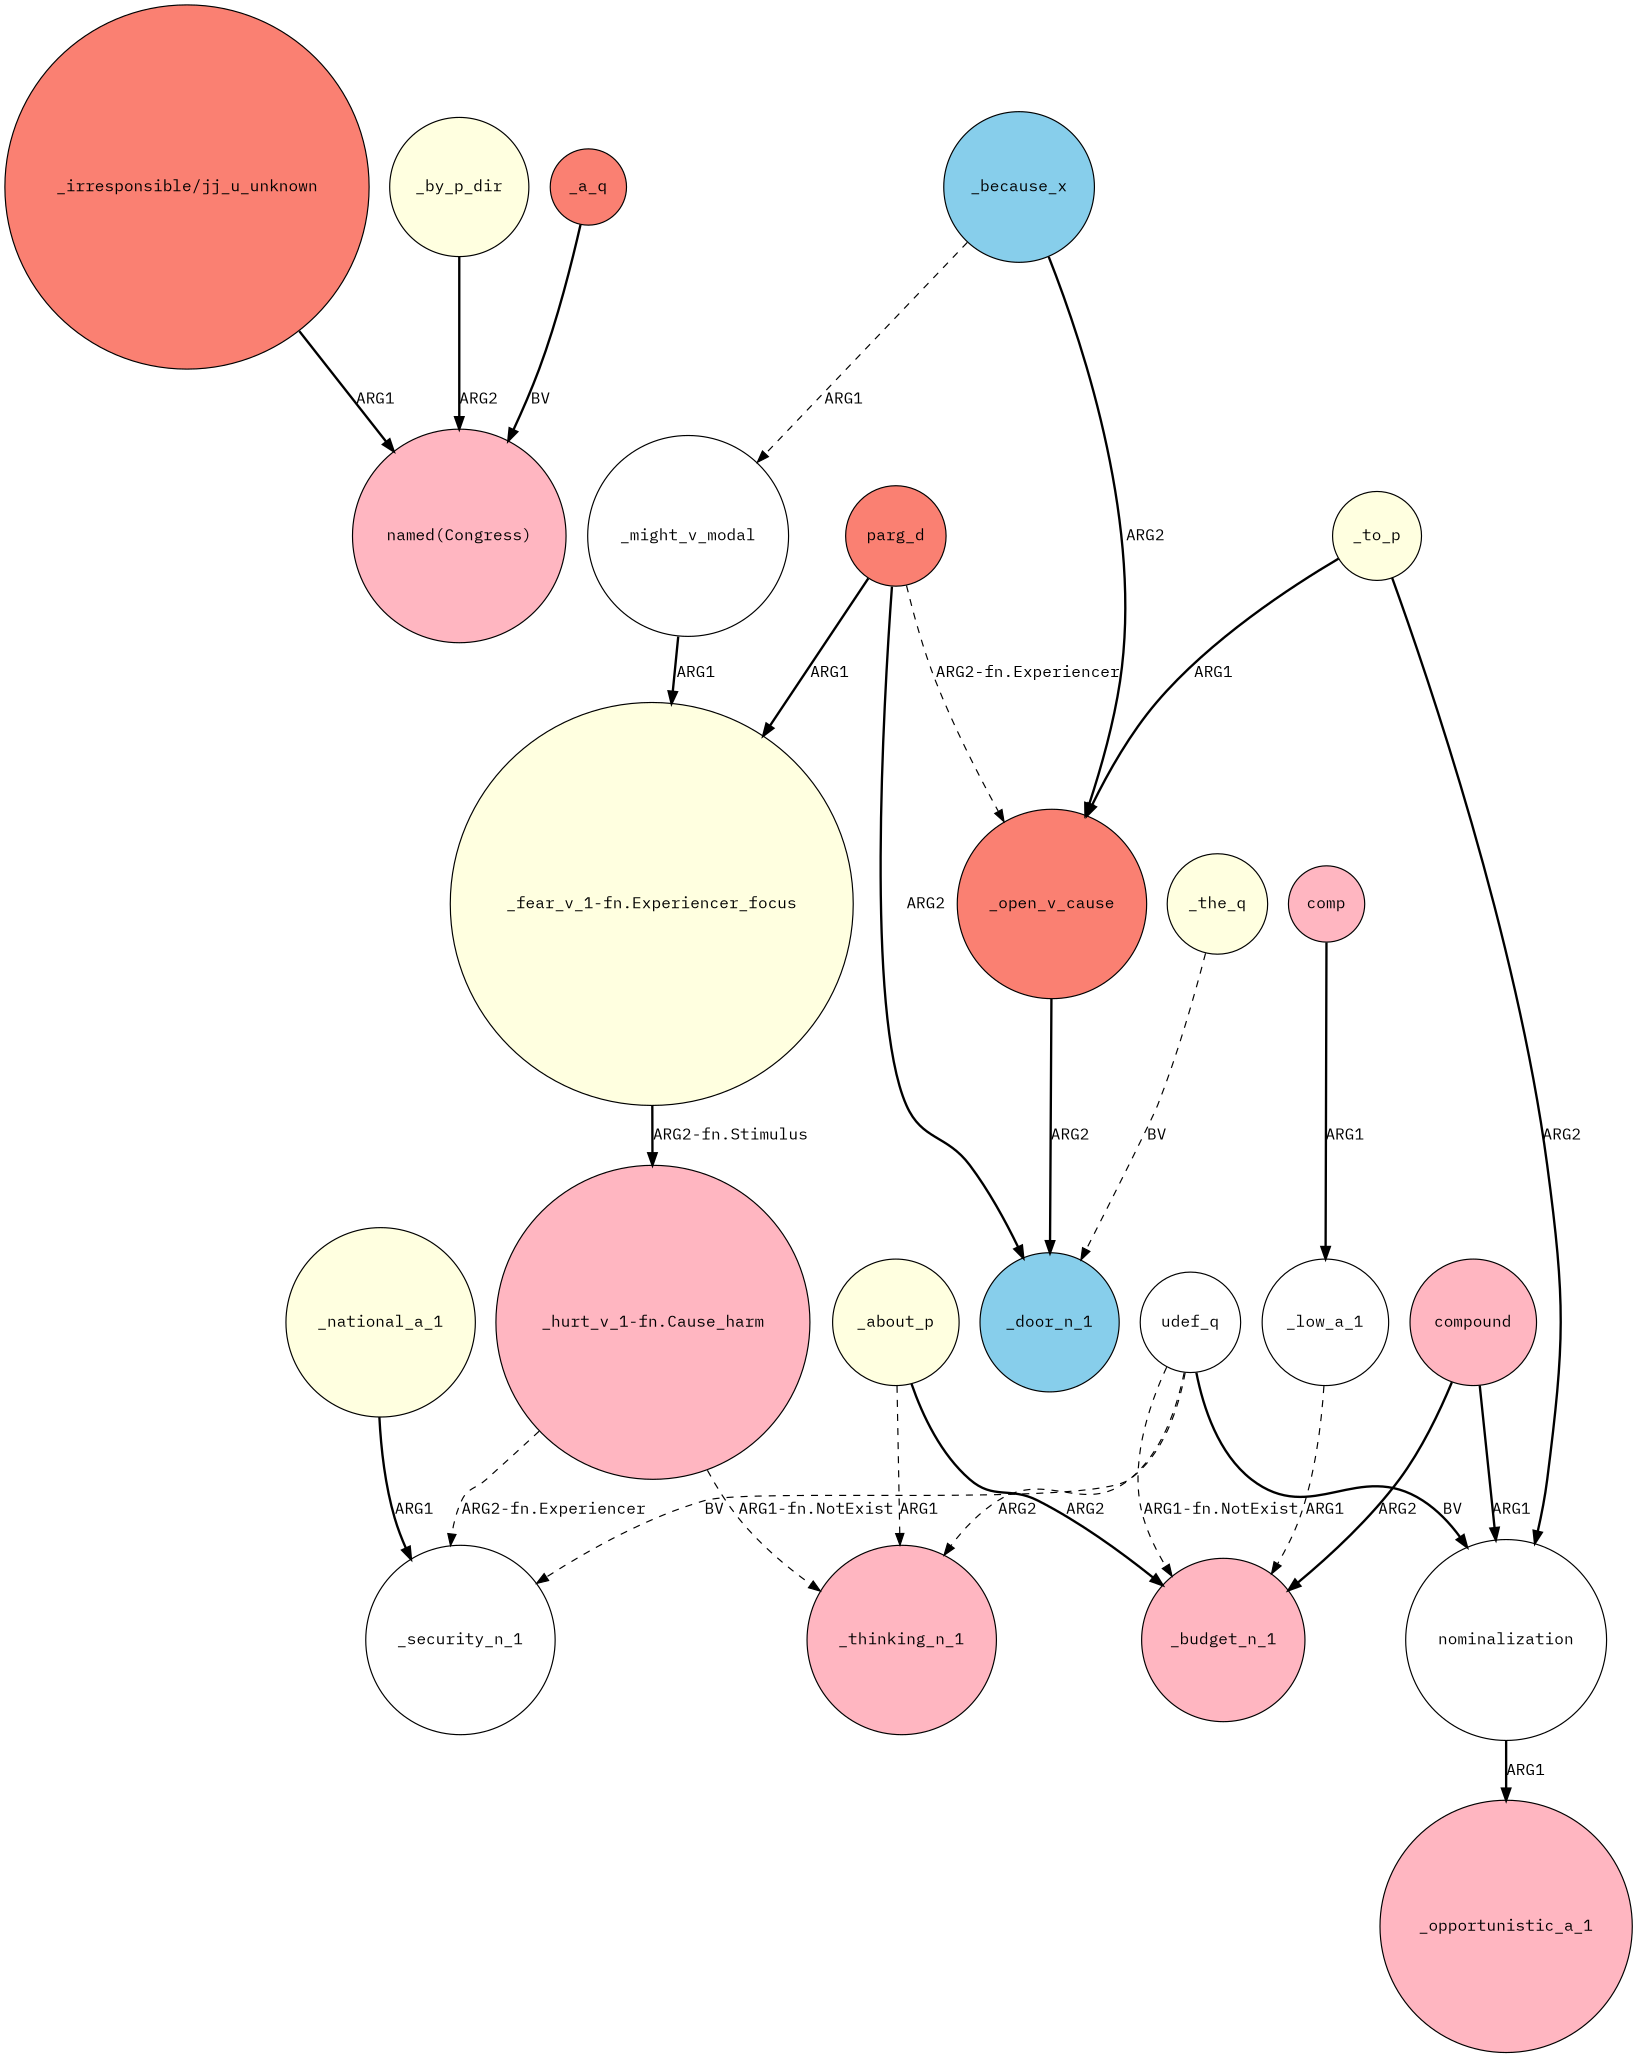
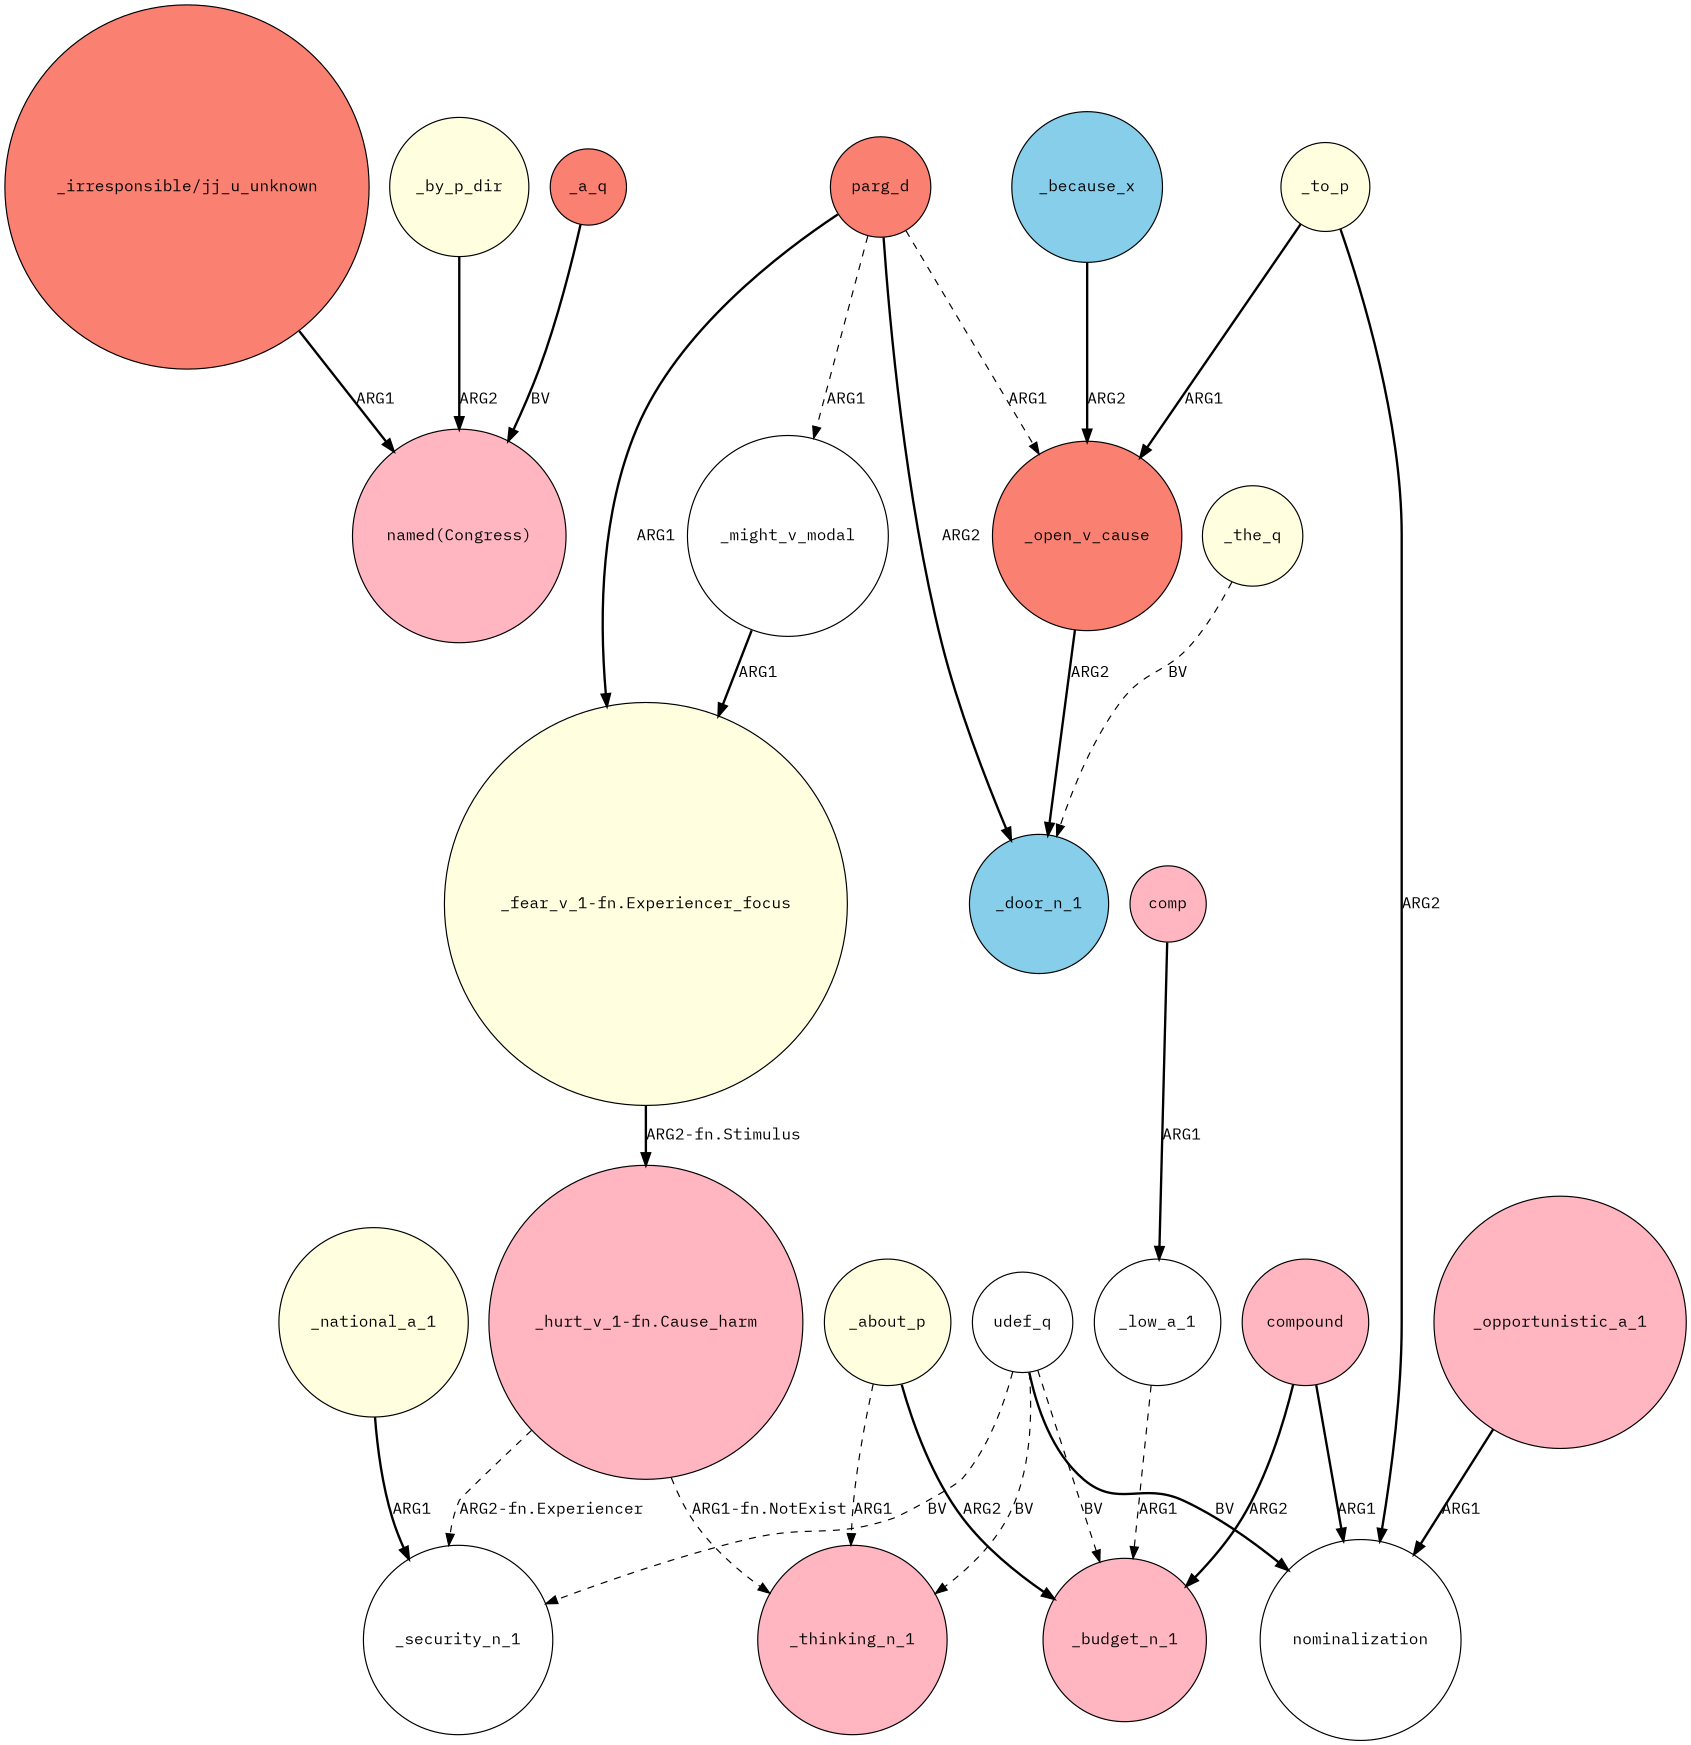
edge "_because_x" -> "_might_v_modal": now "parg_d" -> "_might_v_modal"
edge "parg_d" -> "_open_v_cause": label "ARG2-fn.Experiencer" -> "ARG1"
edge "udef_q" -> "_thinking_n_1": label "ARG2" -> "BV"
edge "udef_q" -> "_budget_n_1": label "ARG1-fn.NotExist" -> "BV"
edge "nominalization" -> "_opportunistic_a_1": reversed
